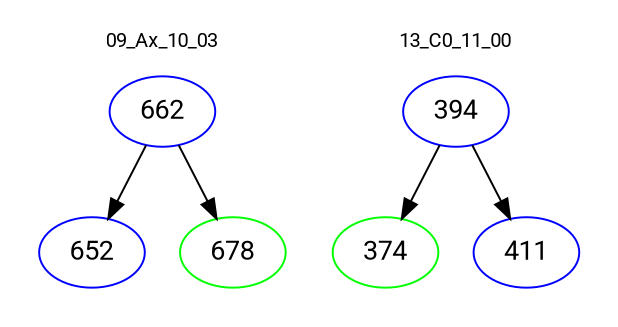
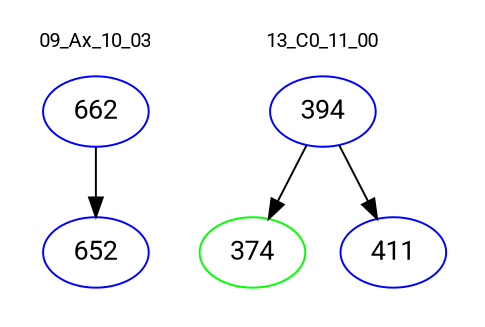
node "678": removed
